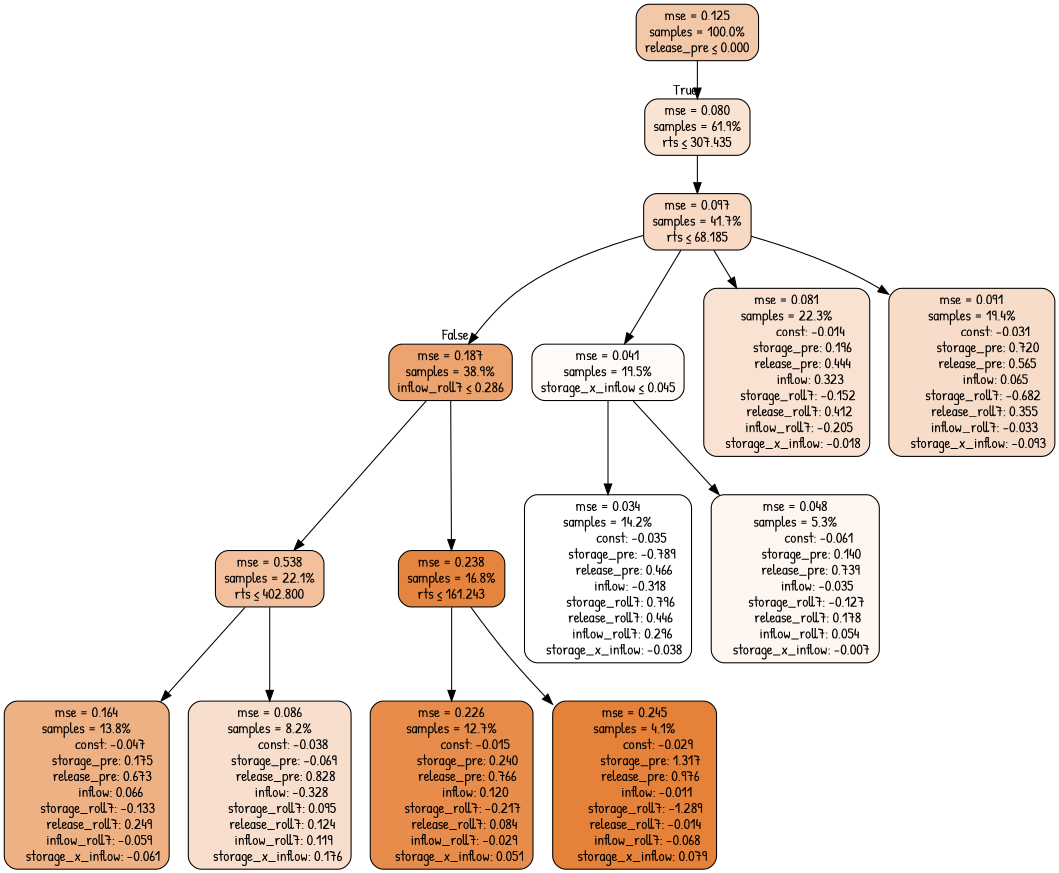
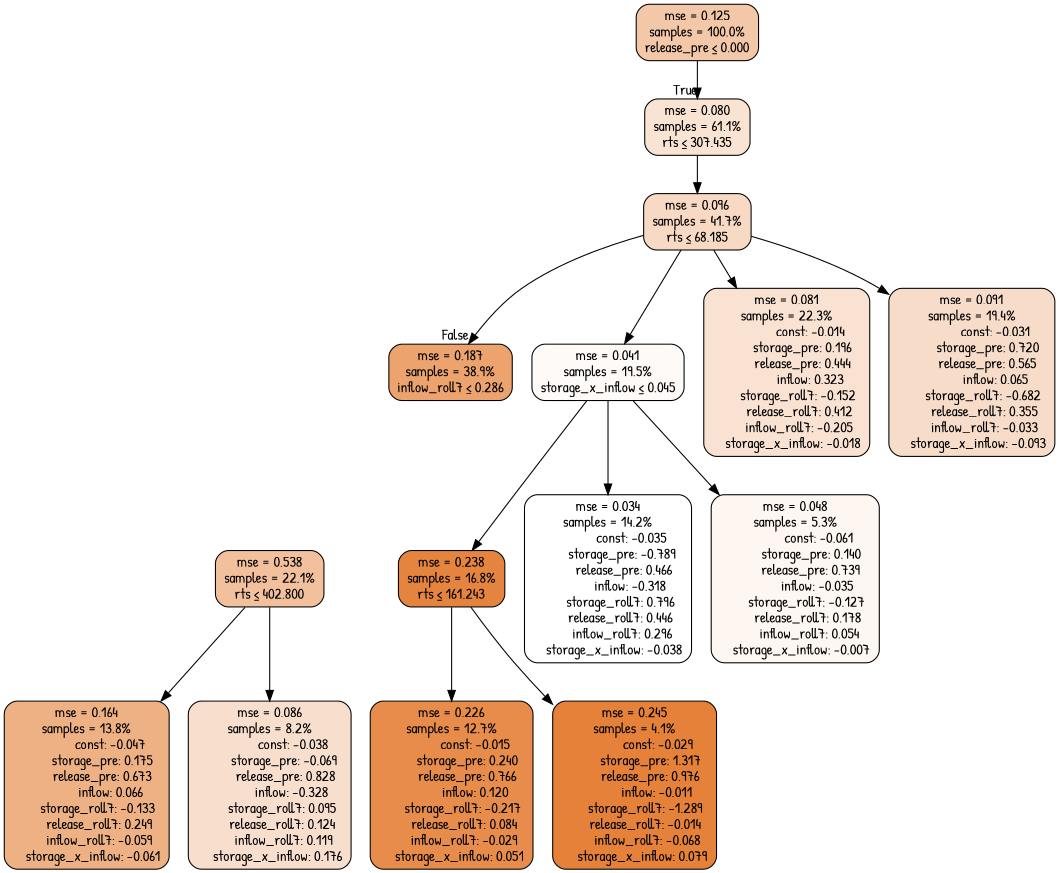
node "mse = 0.080 samples = 61.9% rts ≤ 307.435": label "mse = 0.080 samples = 61.9% rts ≤ 307.435" -> "mse = 0.080 samples = 61.1% rts ≤ 307.435"
node "mse = 0.097 samples = 41.7% rts ≤ 68.185": label "mse = 0.097 samples = 41.7% rts ≤ 68.185" -> "mse = 0.096 samples = 41.7% rts ≤ 68.185"
edge "mse = 0.187 samples = 38.9% inflow_roll7 ≤ 0.286" -> "mse = 0.238 samples = 16.8% rts ≤ 161.243": now "mse = 0.041 samples = 19.5% storage_x_inflow ≤ 0.045" -> "mse = 0.238 samples = 16.8% rts ≤ 161.243"
edge "mse = 0.187 samples = 38.9% inflow_roll7 ≤ 0.286" -> "mse = 0.538 samples = 22.1% rts ≤ 402.800": removed
